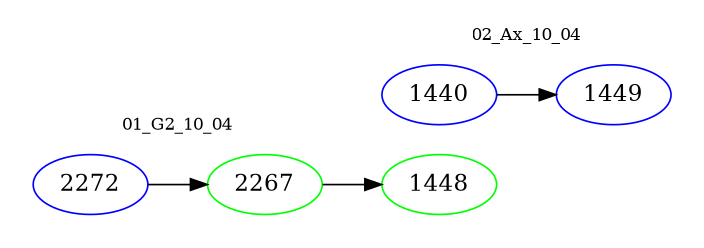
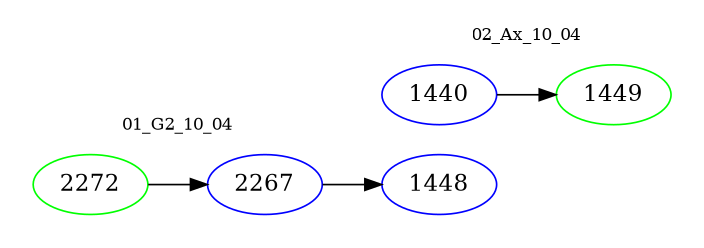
node "1449": color blue -> green
node "2272": color blue -> green
node "2267": color green -> blue
node "1448": color green -> blue
